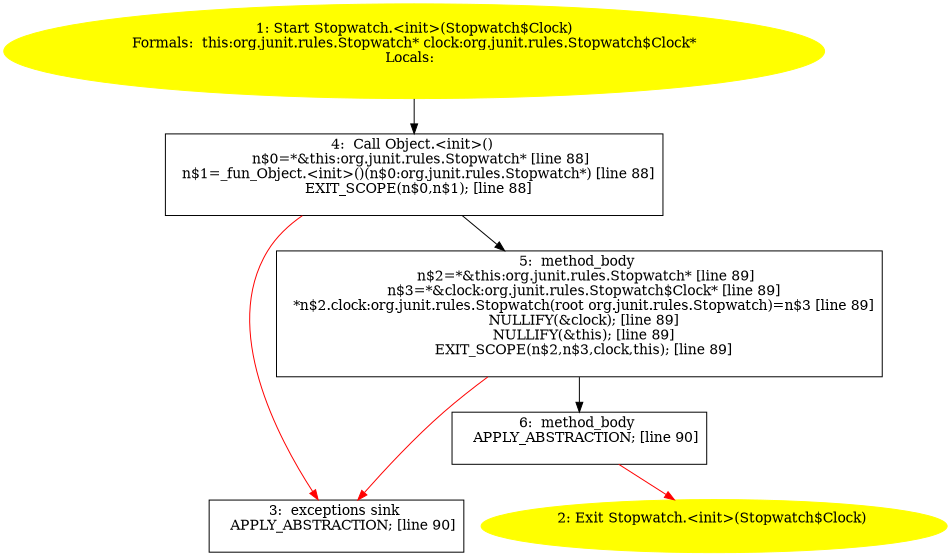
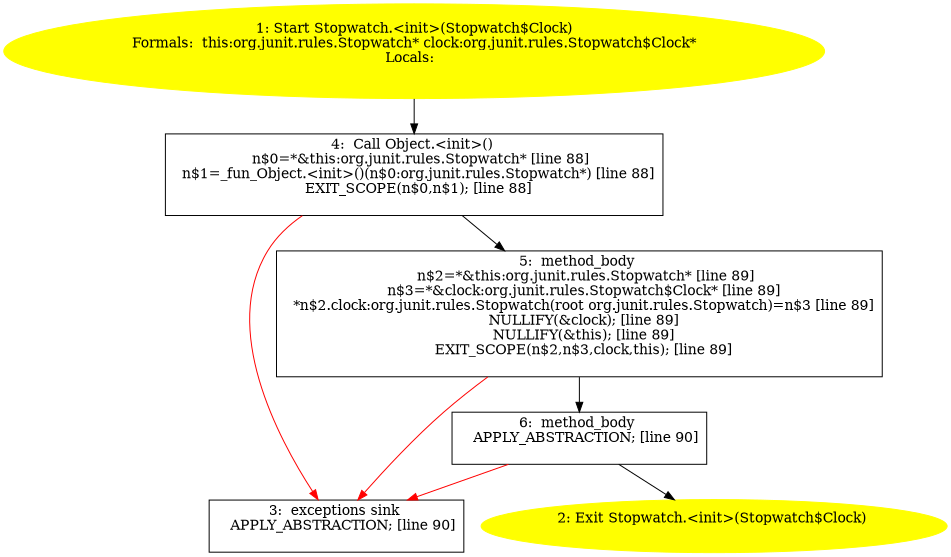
edge "6:  method_body APPLY_ABSTRACTION; [line 90]" -> "2: Exit Stopwatch.<init>(Stopwatch$Clock)": color red -> black
edge "6:  method_body APPLY_ABSTRACTION; [line 90]" -> "3:  exceptions sink APPLY_ABSTRACTION; [line 90]": added
